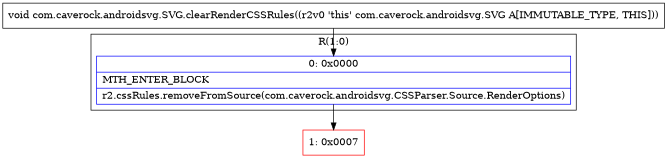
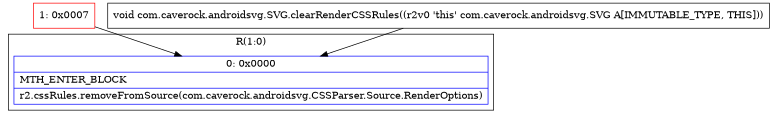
edge "0: 0x0000" -> "1: 0x0007": reversed
